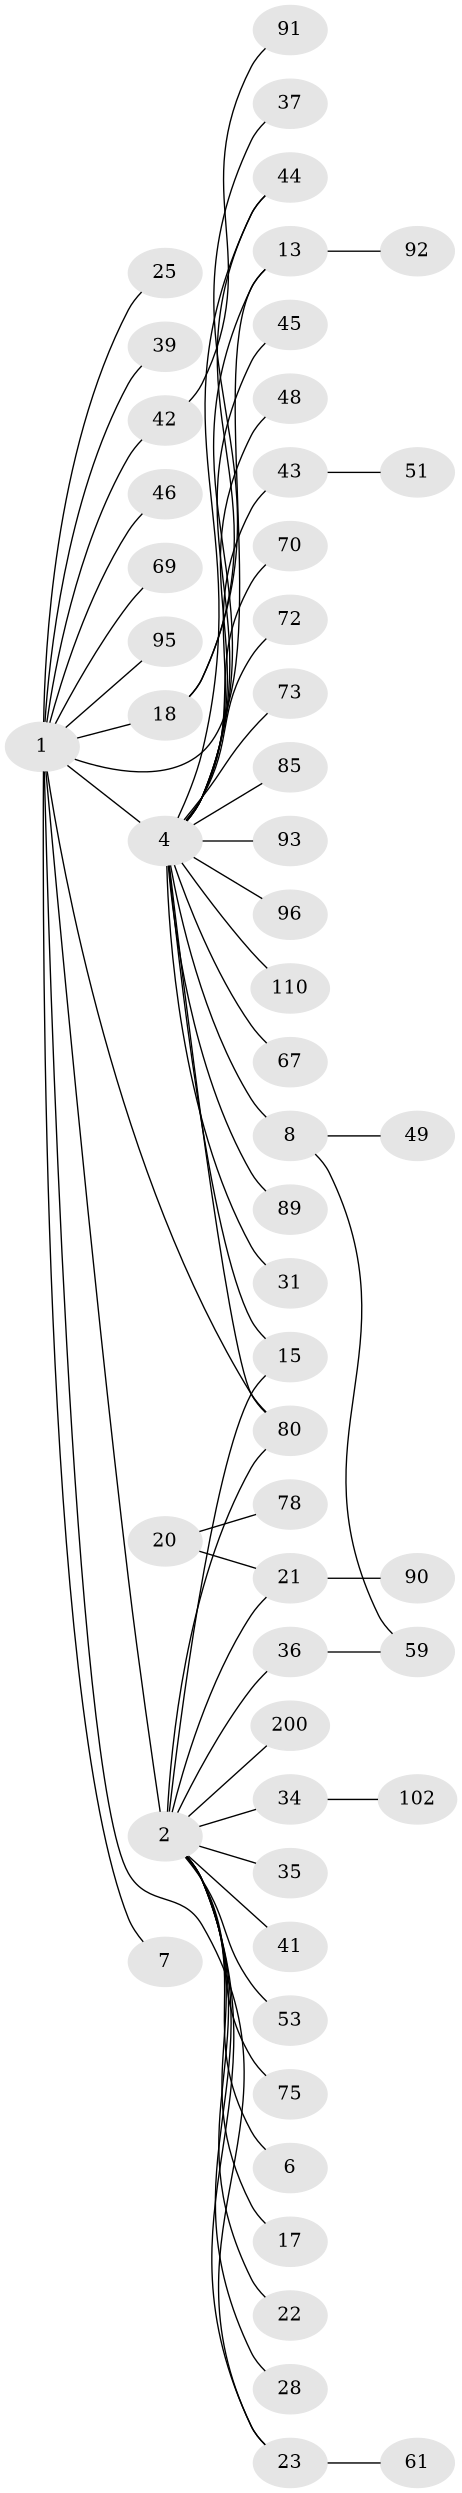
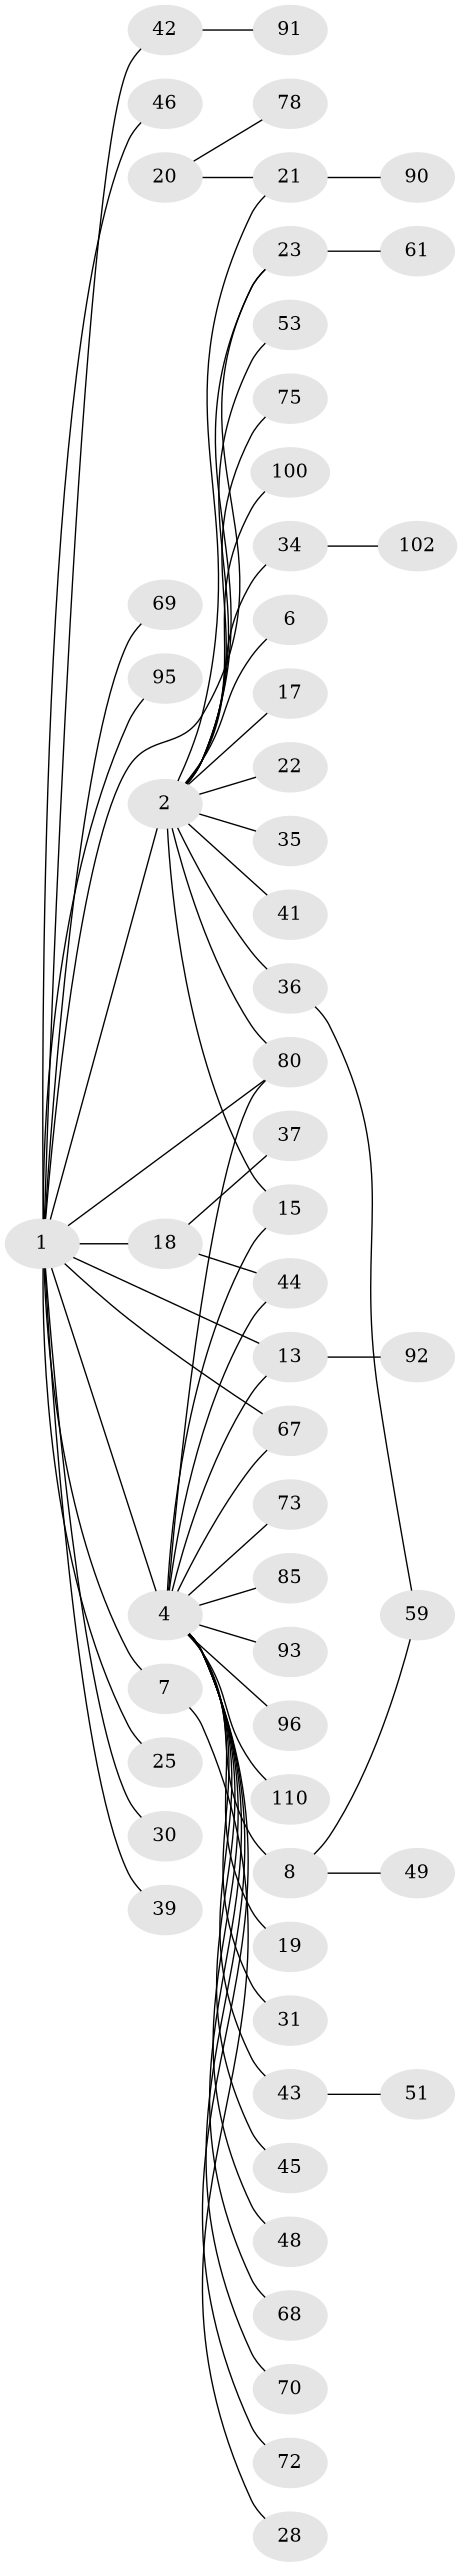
node "89": label "89" -> "19"
edge "1" -- "67": added
node "200": label "200" -> "100"
node "30": added
edge "2" -- "28": now "7" -- "28"
node "68": added
